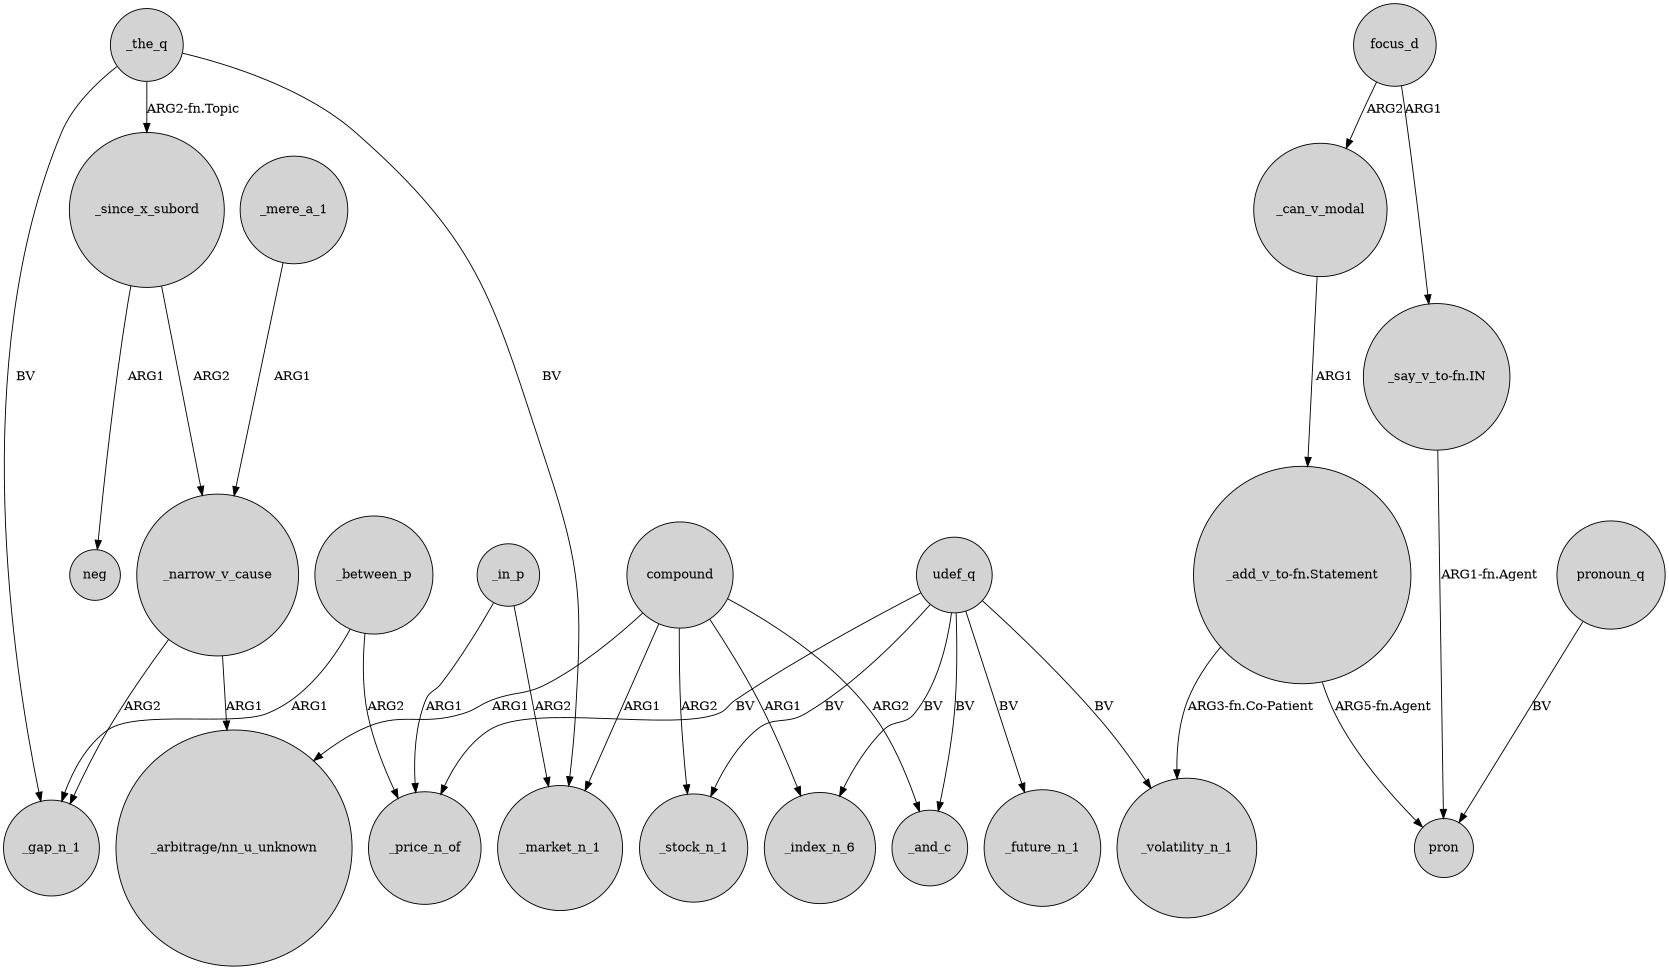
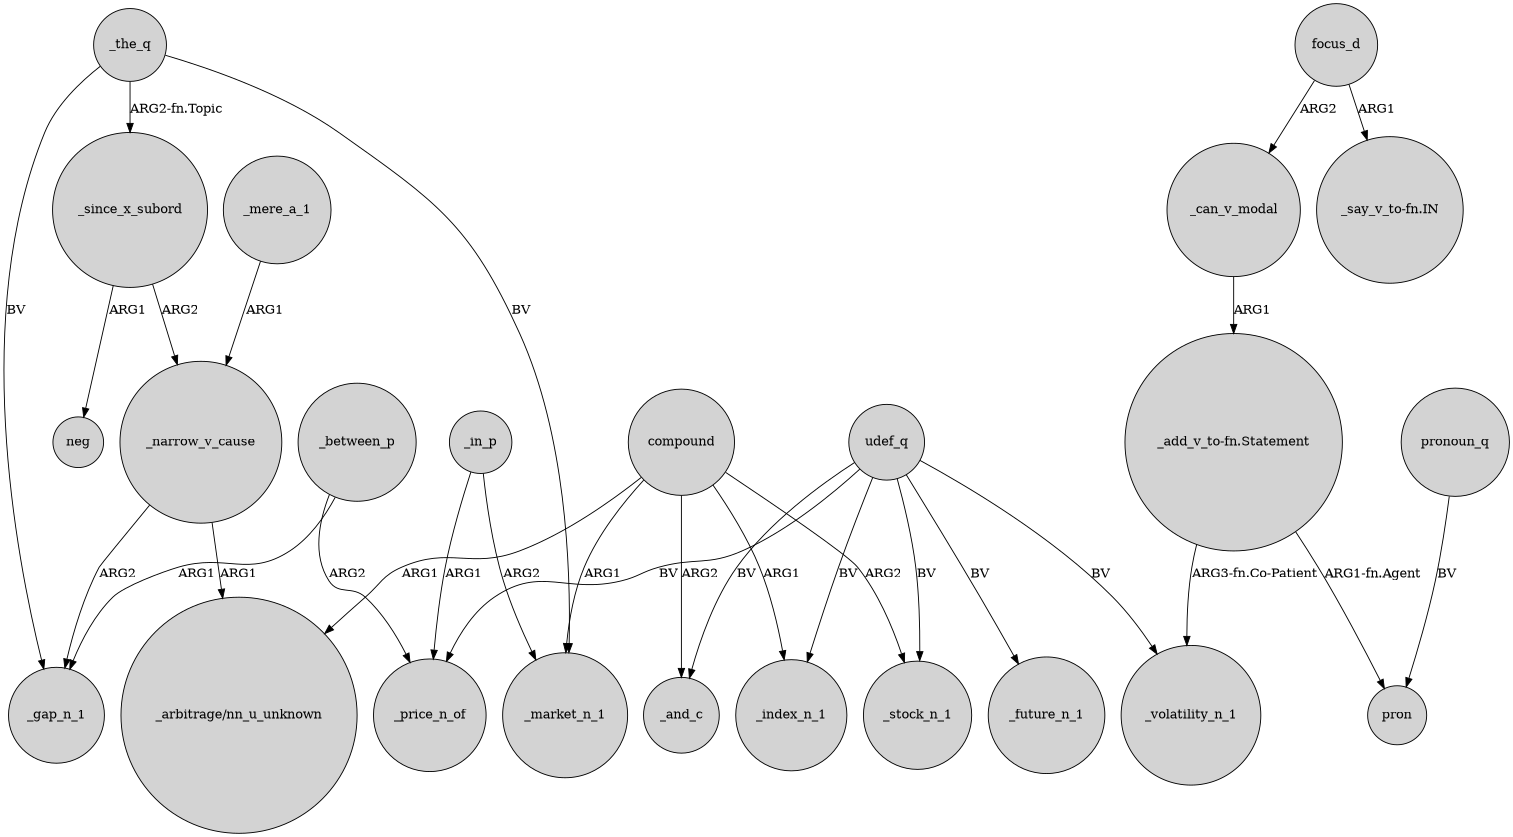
edge "_say_v_to-fn.IN" -> "pron": removed, label "ARG1-fn.Agent"
edge "_add_v_to-fn.Statement" -> "pron": label "ARG5-fn.Agent" -> "ARG1-fn.Agent"
node "_index_n_6": label "_index_n_6" -> "_index_n_1"
